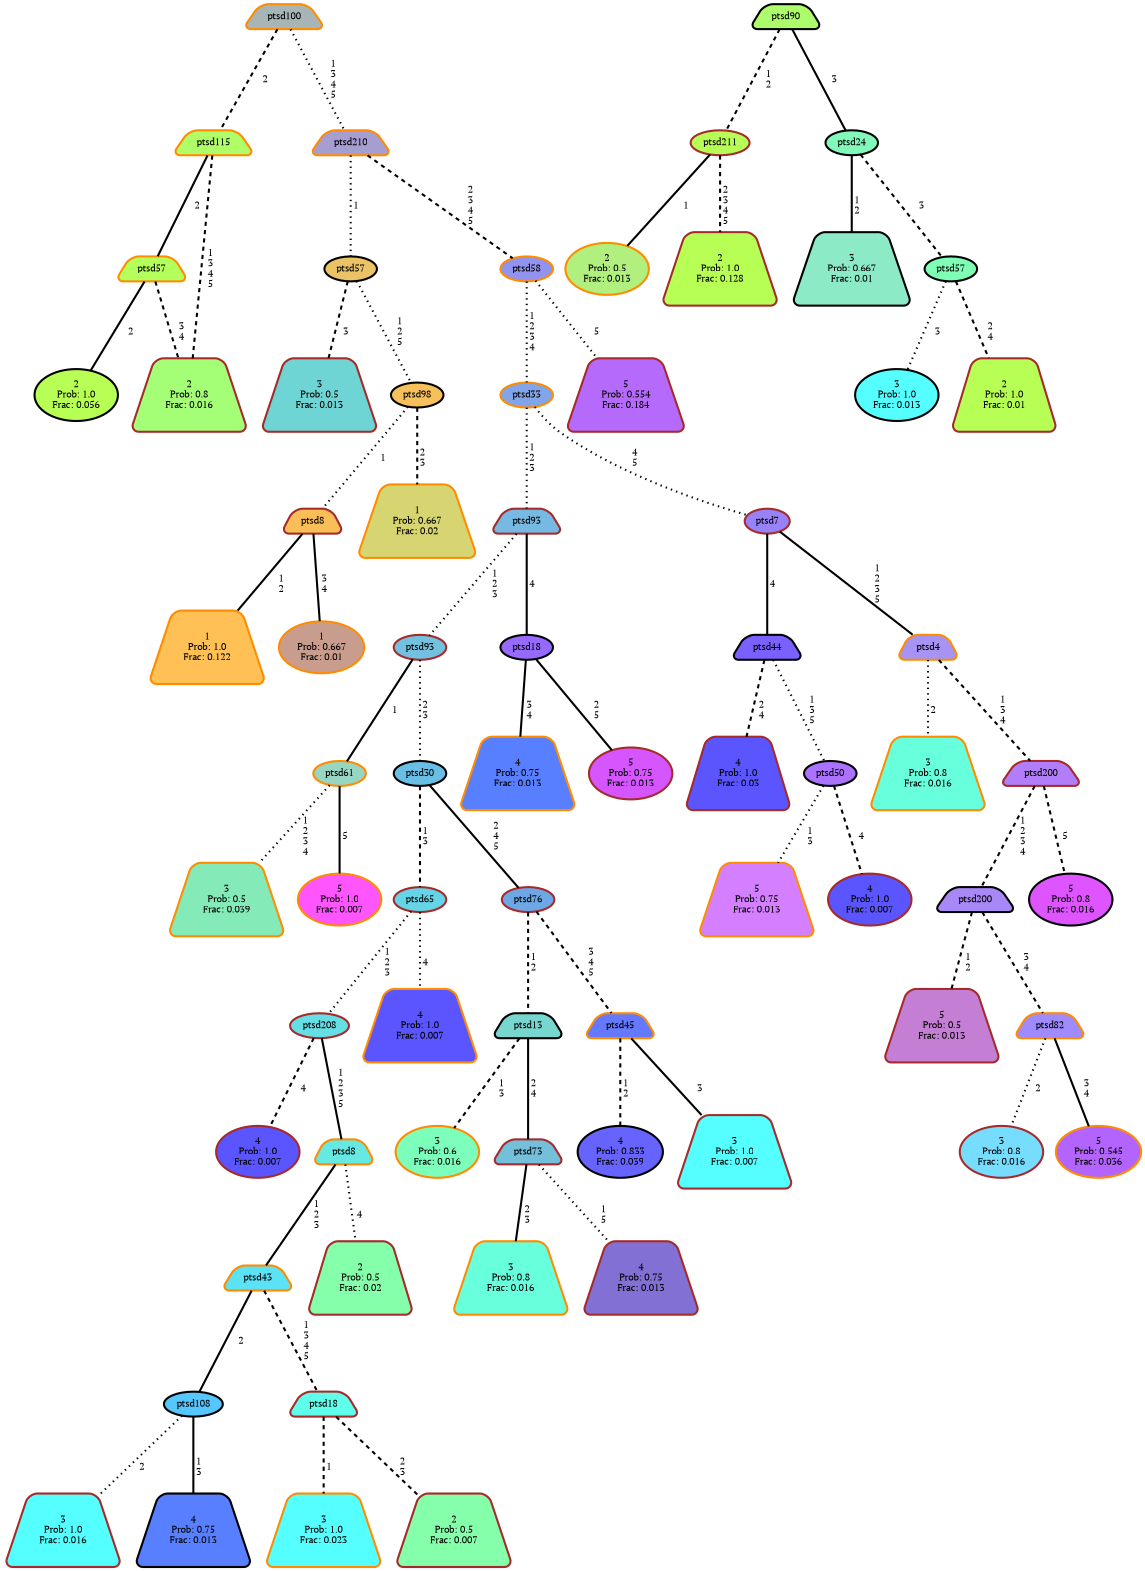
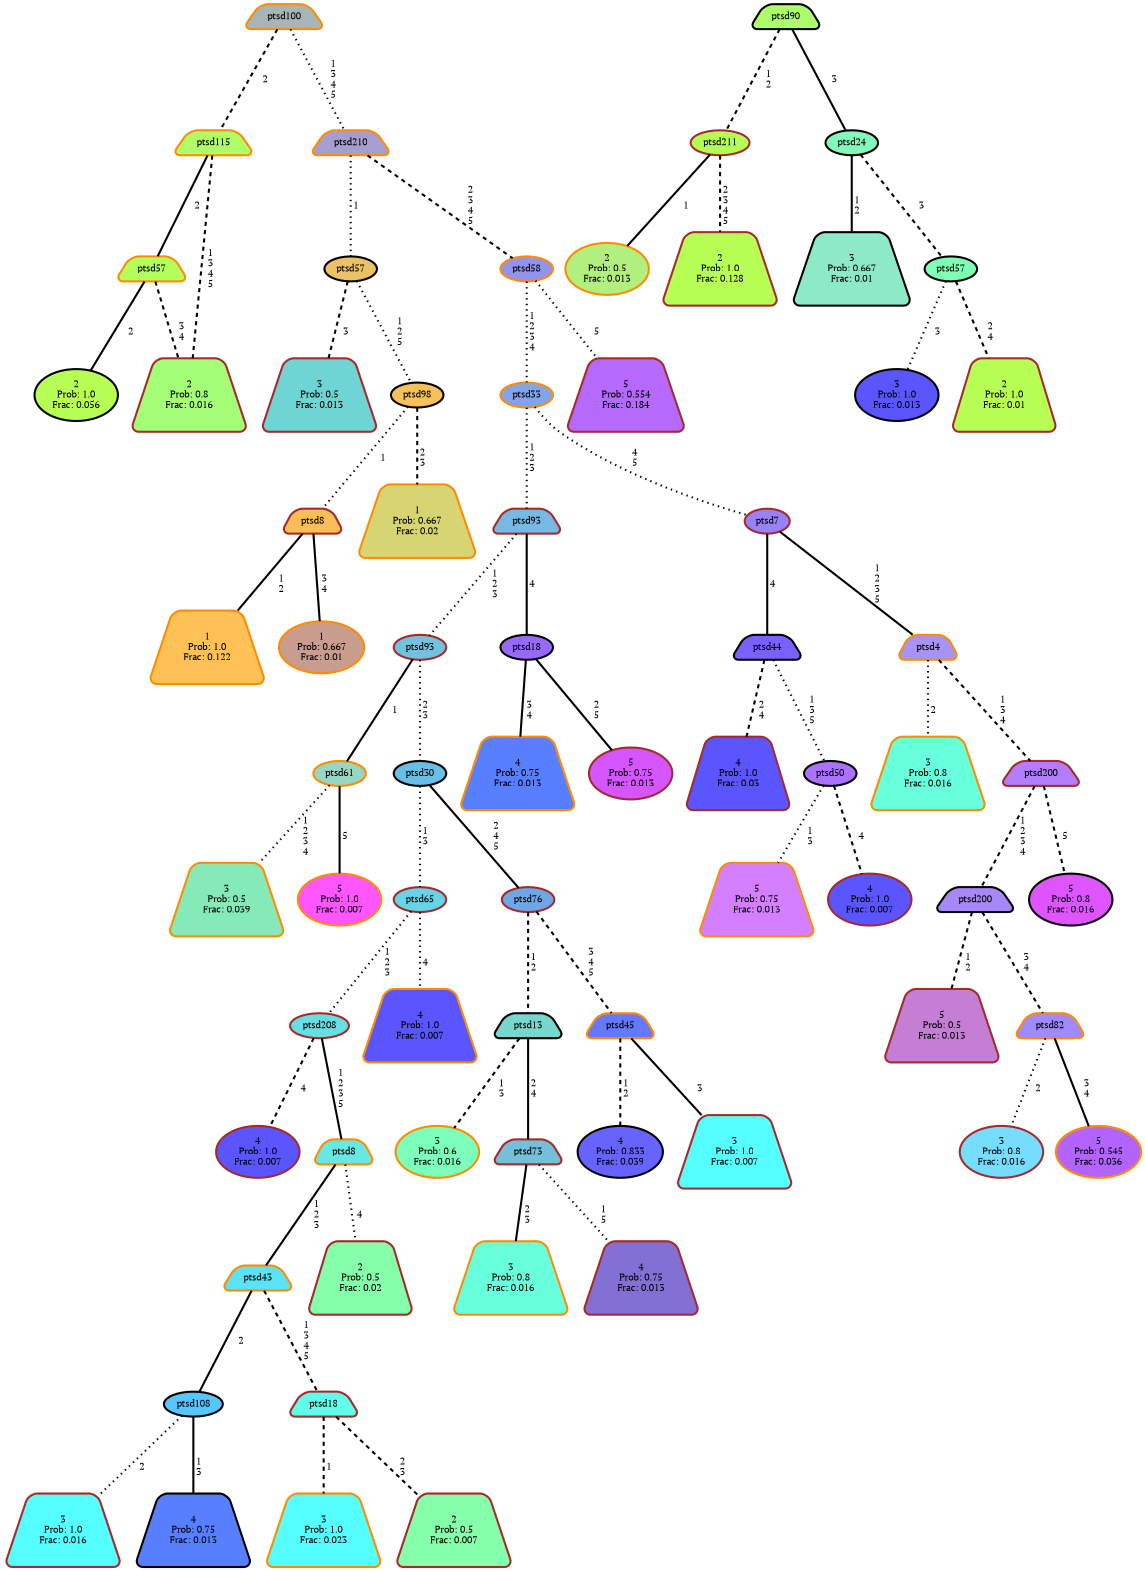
node "3 Prob: 1.0 Frac: 0.013": fillcolor #55ffff -> #5a55ff
edge "ptsd30" -- "ptsd65": style dashed -> dotted
